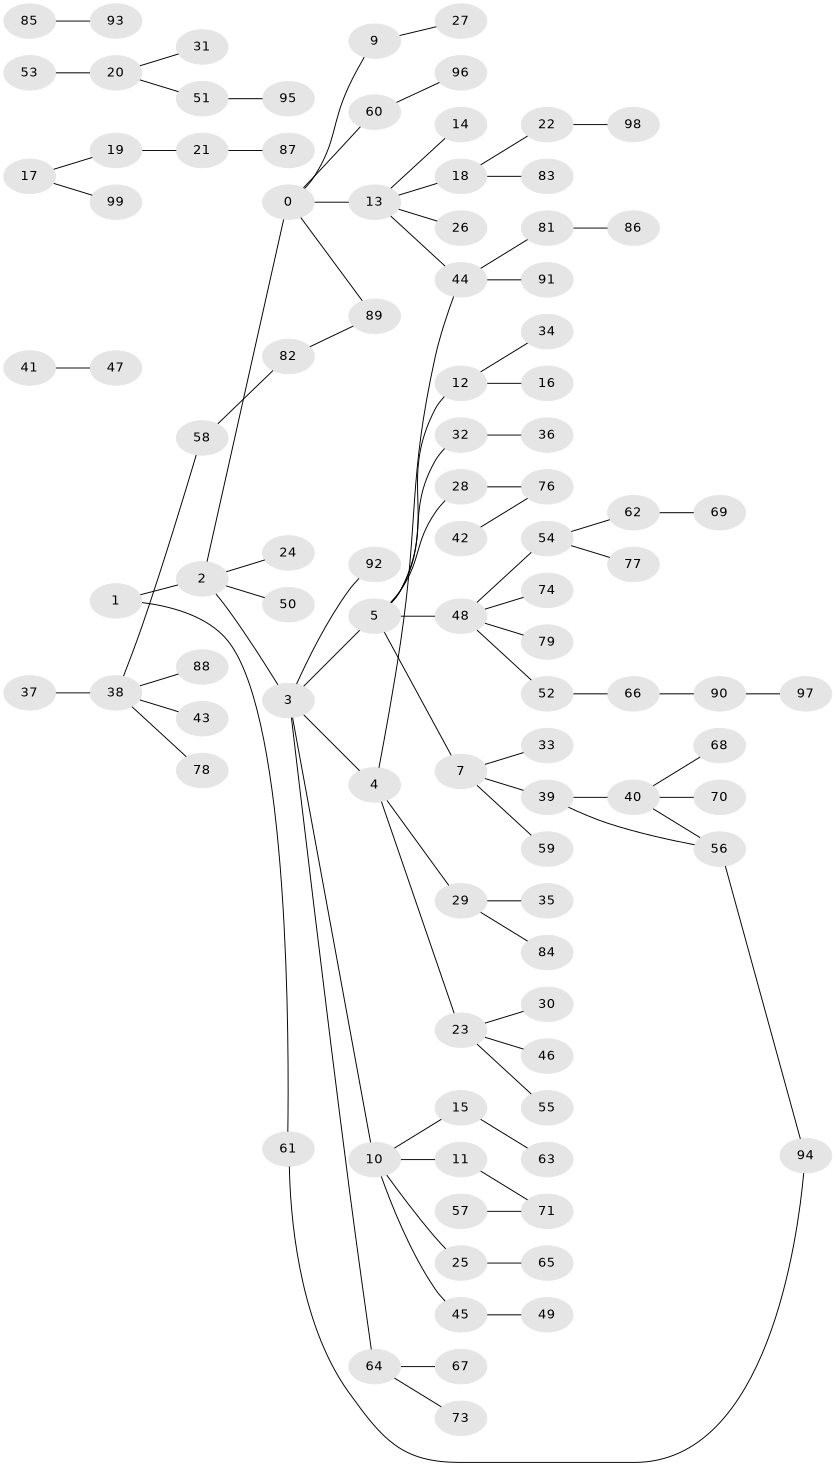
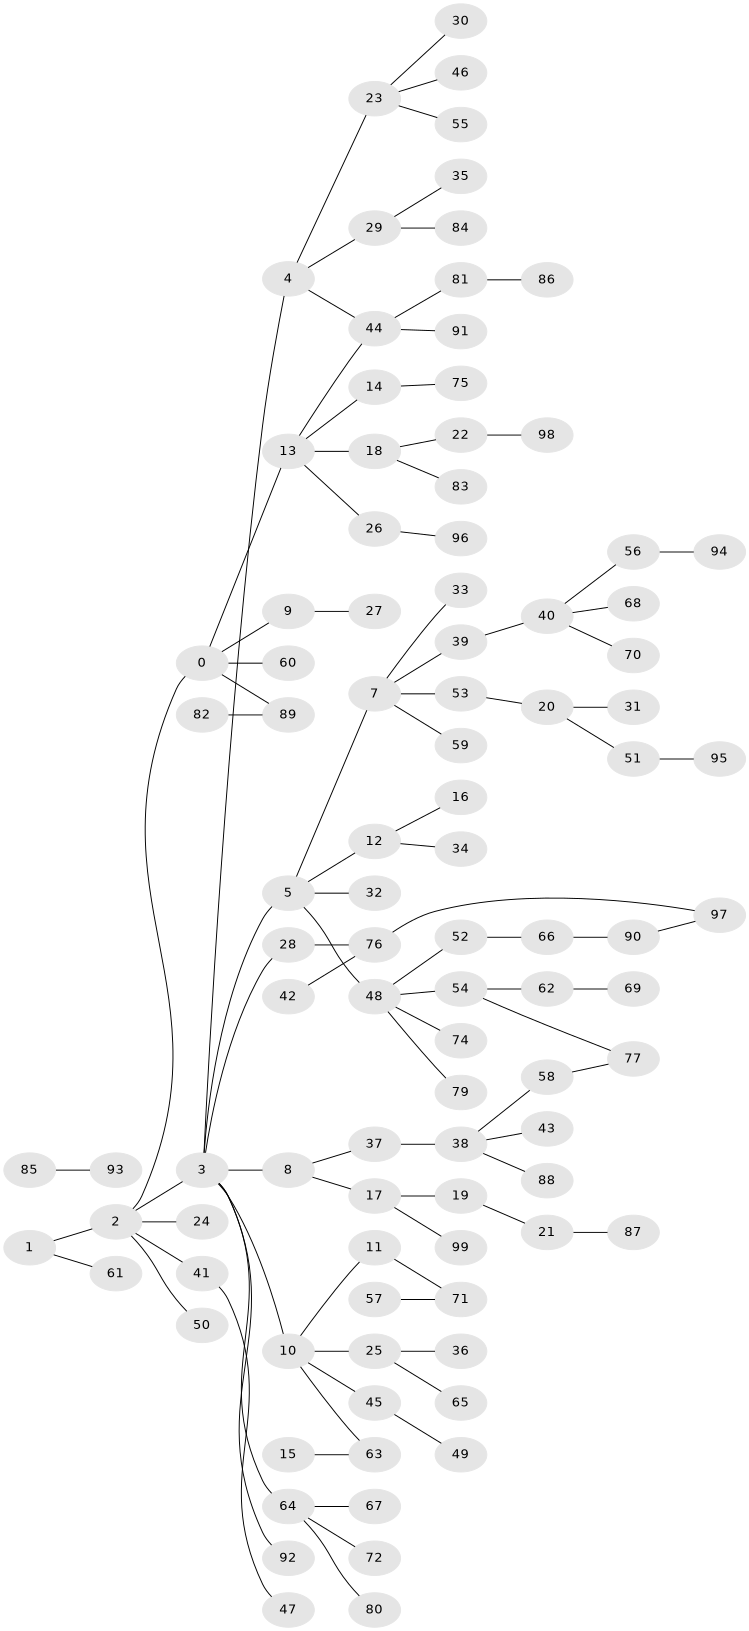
edge "96" -- "60": now "96" -- "26"
node "75": added
edge "82" -- "58": now "77" -- "58"
edge "32" -- "36": now "25" -- "36"
edge "28" -- "5": now "28" -- "3"
edge "7" -- "53": added
node "78": removed
edge "39" -- "56": removed
edge "97" -- "76": added
edge "15" -- "10": now "63" -- "10"
node "8": added
edge "2" -- "41": added
node "73": label "73" -> "72"
edge "61" -- "94": removed
node "80": added
